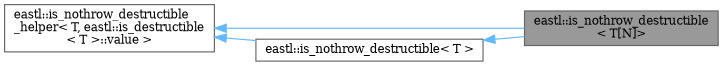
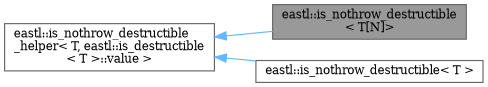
edge "eastl::is_nothrow_destructible < T[N]>" -> "eastl::is_nothrow_destructible< T >": removed
